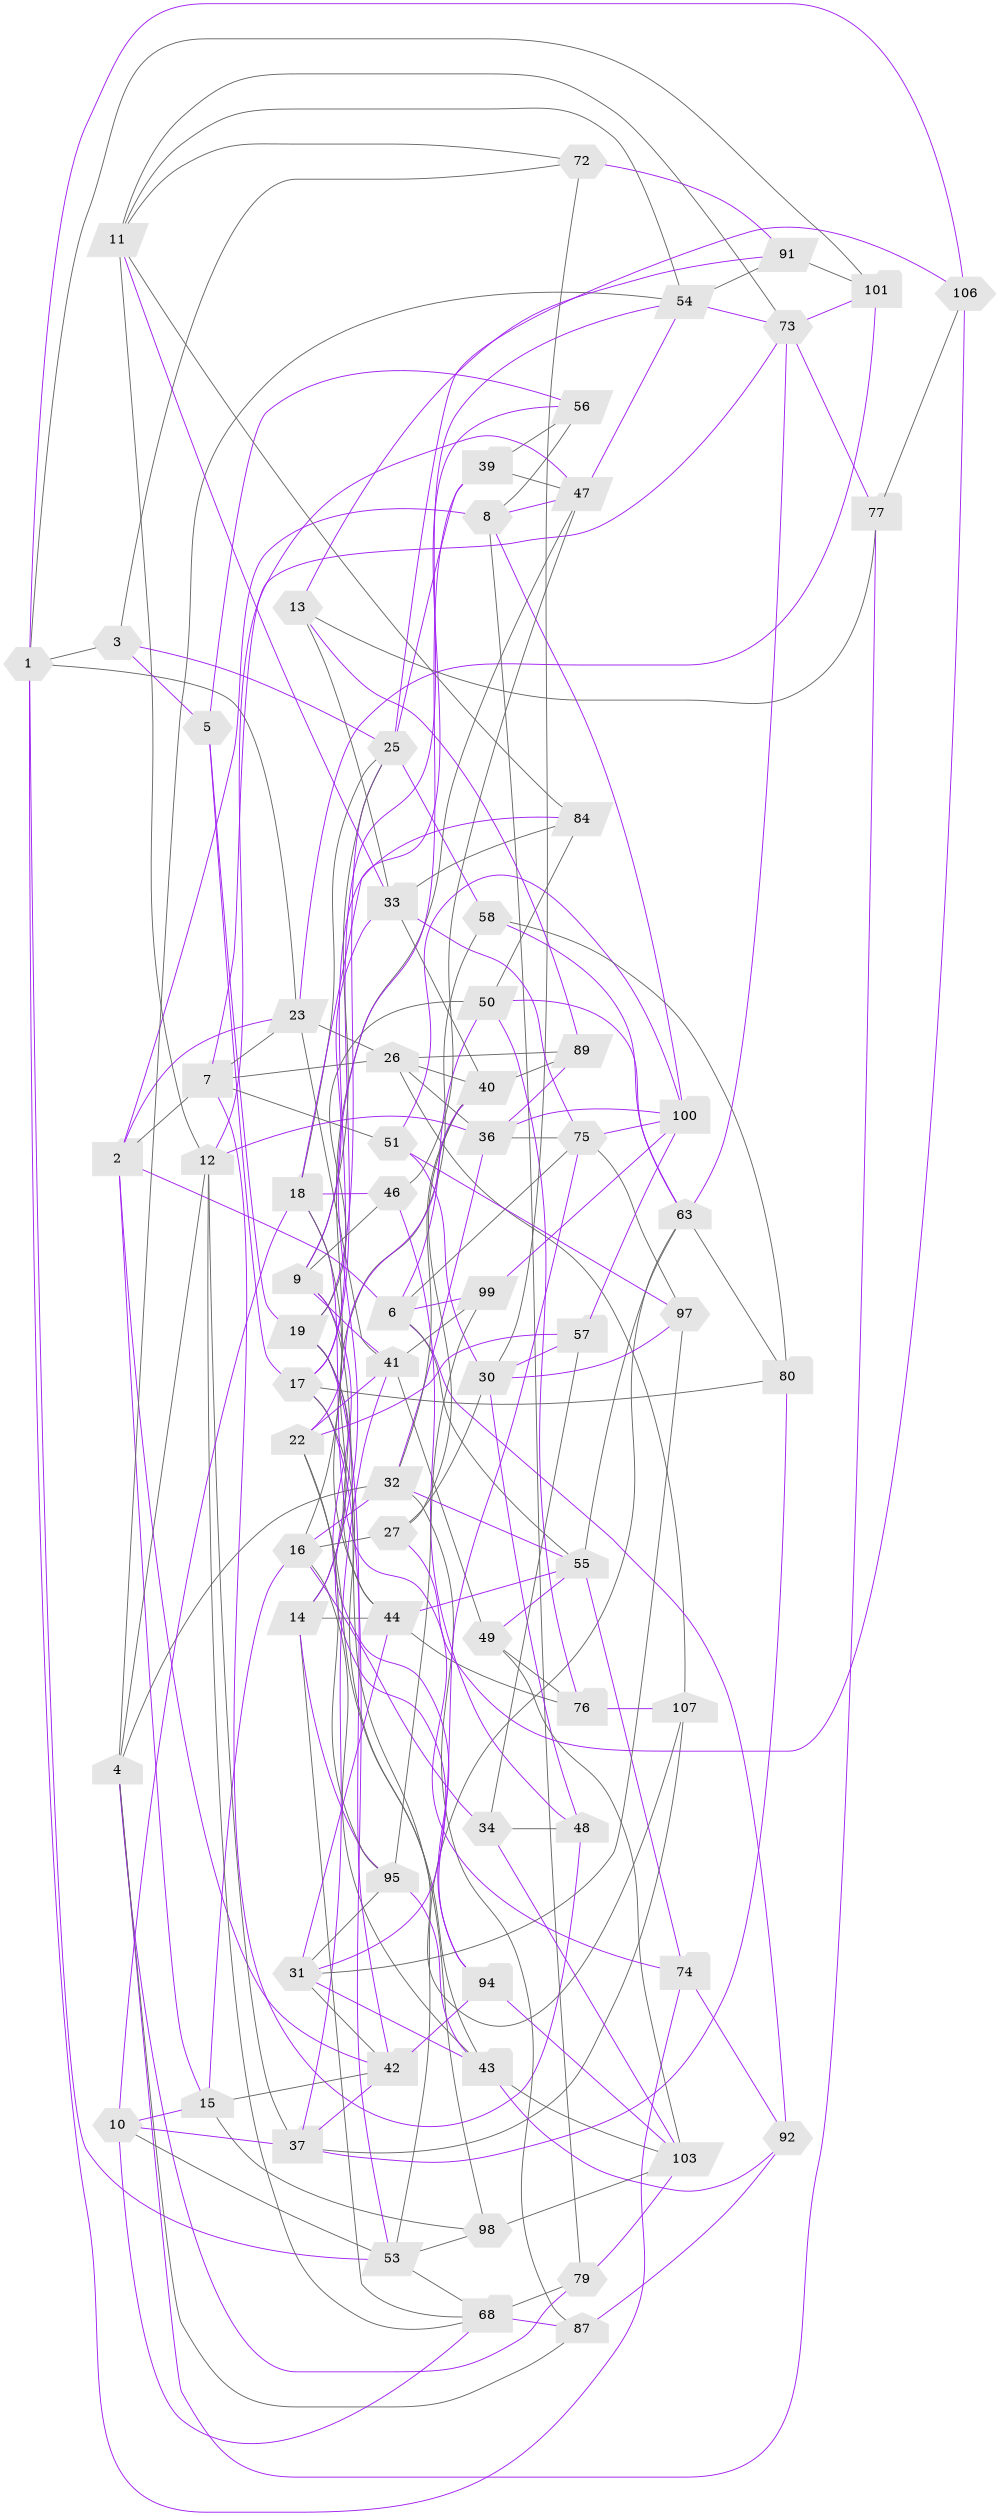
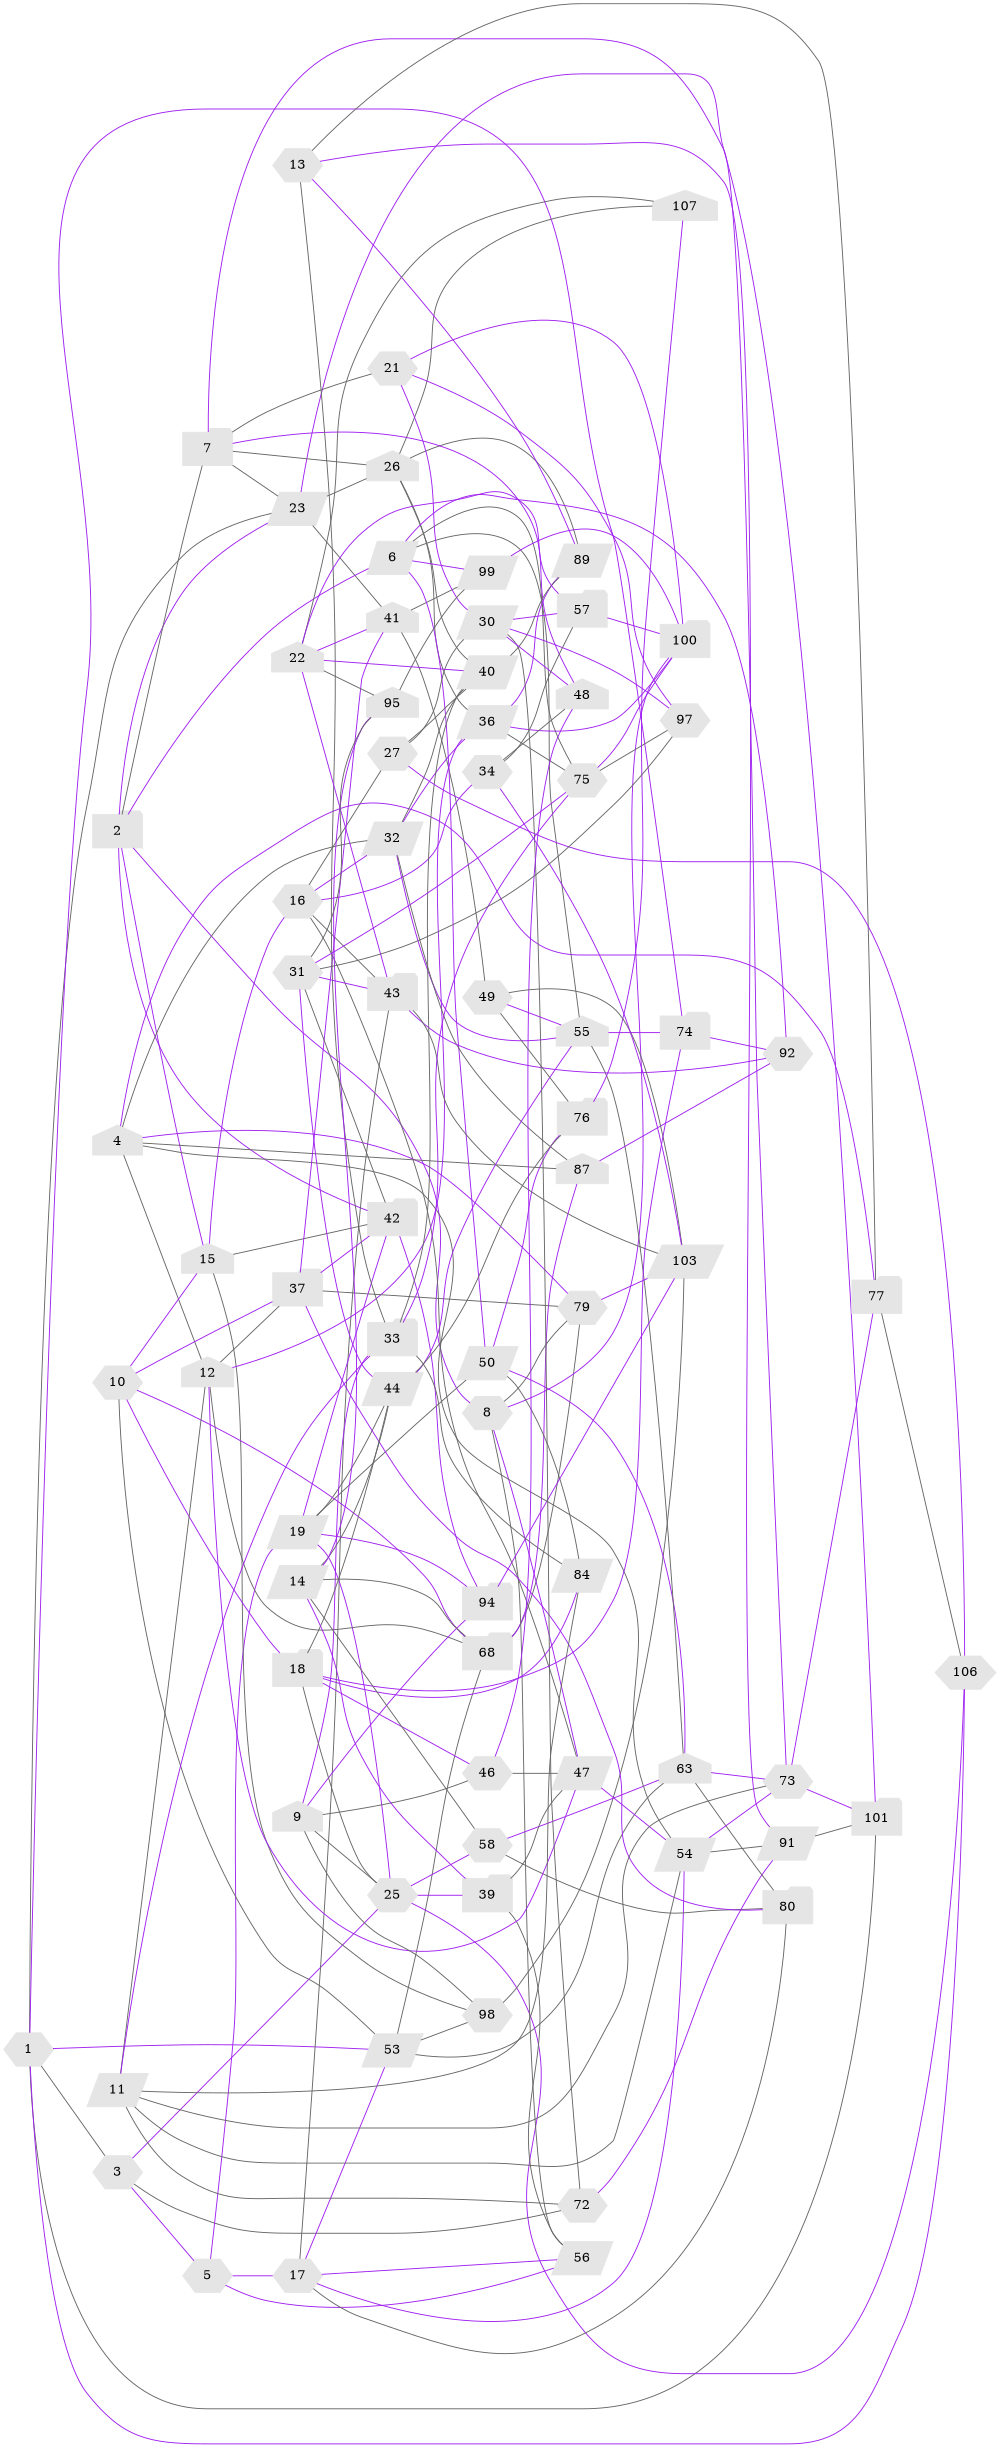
node "51": label "51" -> "21"
edge "9" -- "41": removed
edge "95" -- "43": now "22" -- "43"
edge "107" -- "37": now "79" -- "37"
